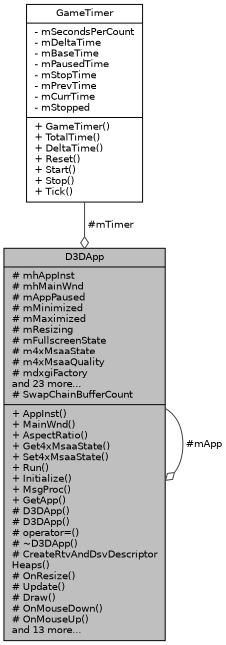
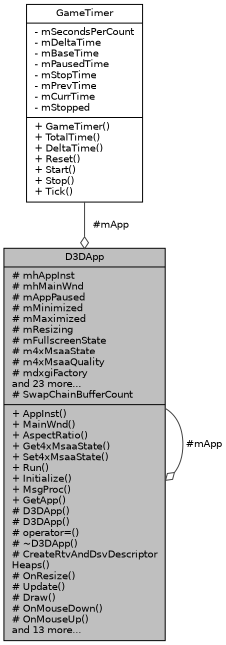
edge "GameTimer" -> "D3DApp": label " #mTimer" -> " #mApp"
